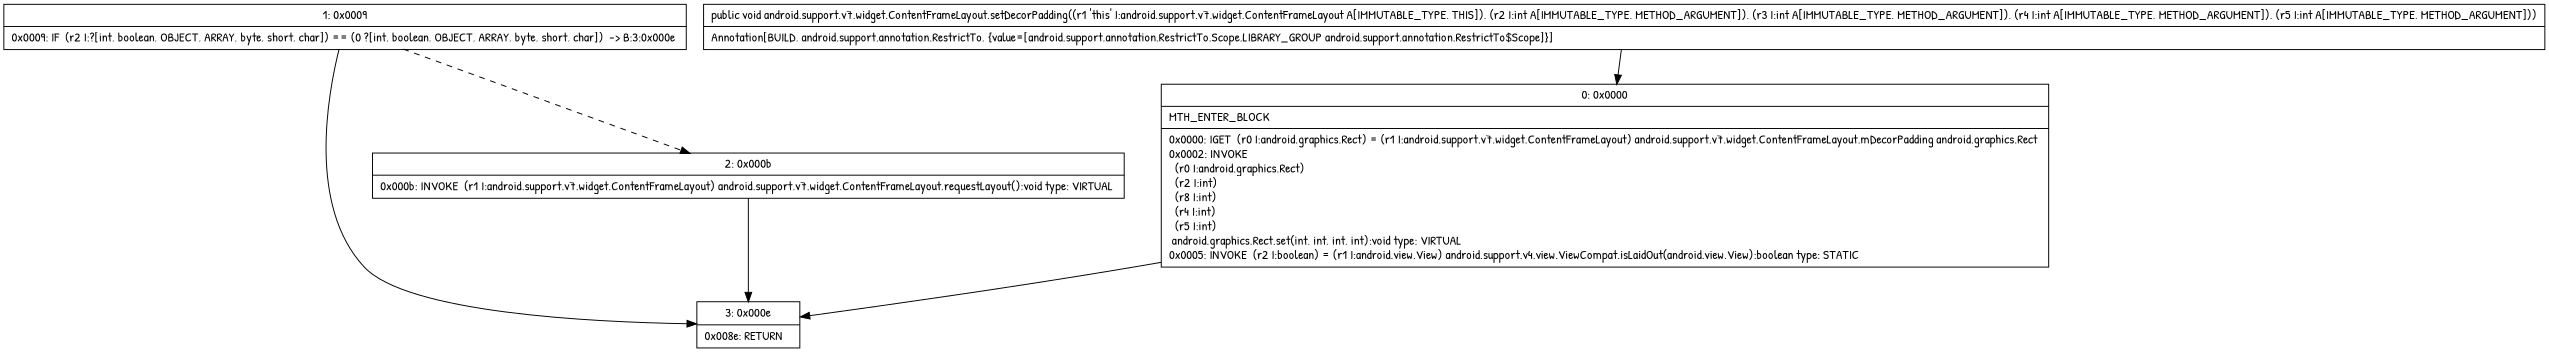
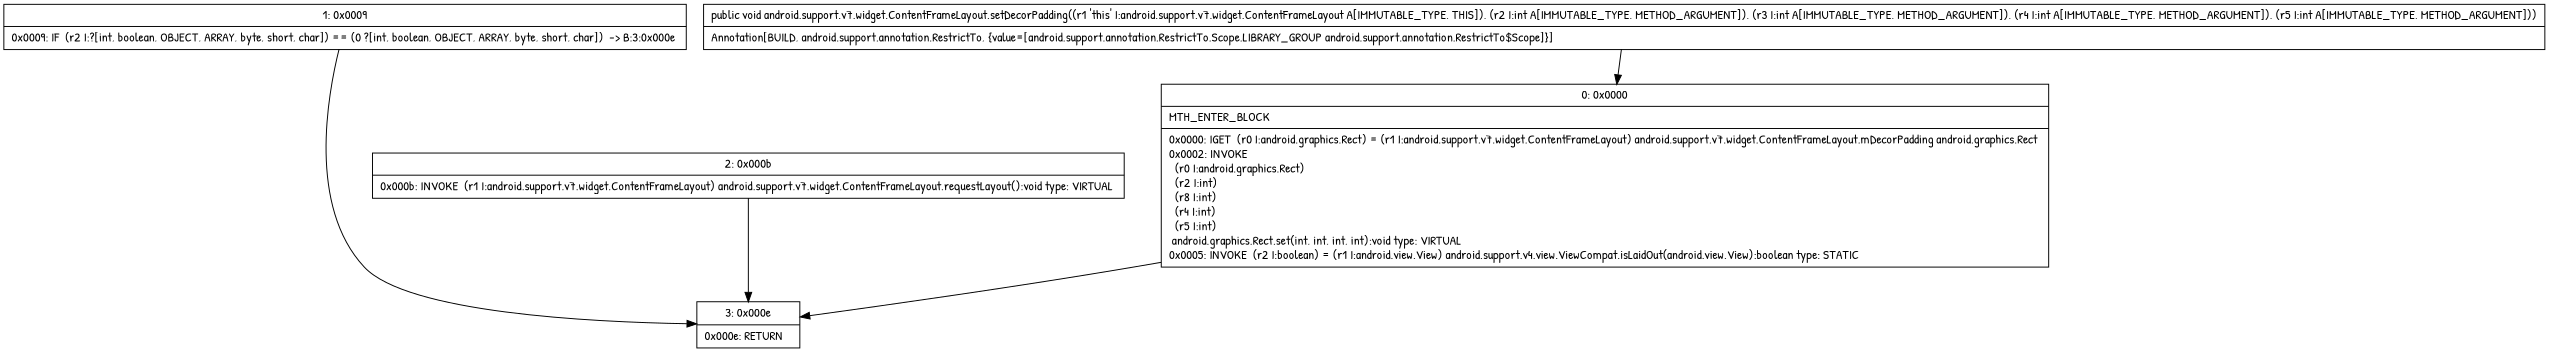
edge "1: 0x0009" -> "2: 0x000b": removed
node "3: 0x000e": text "0x008e: RETURN" -> "0x000e: RETURN"
